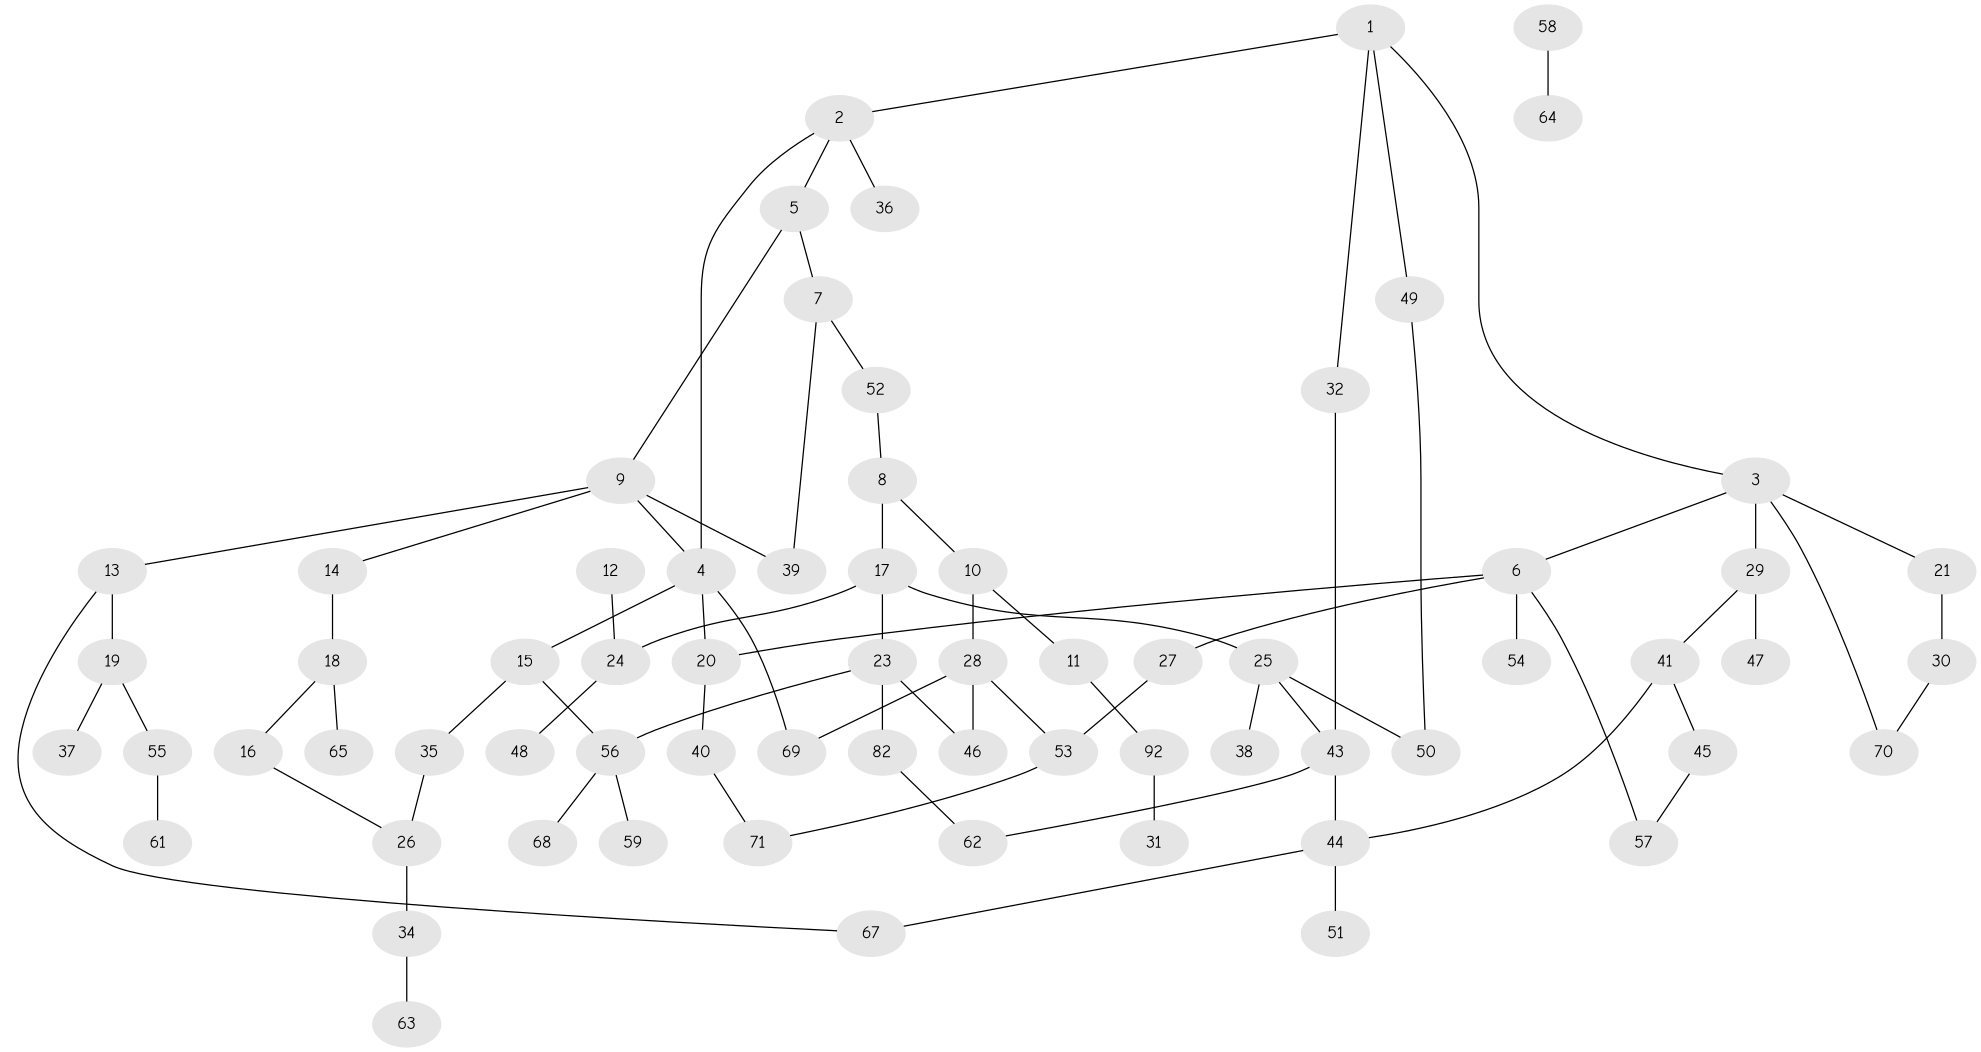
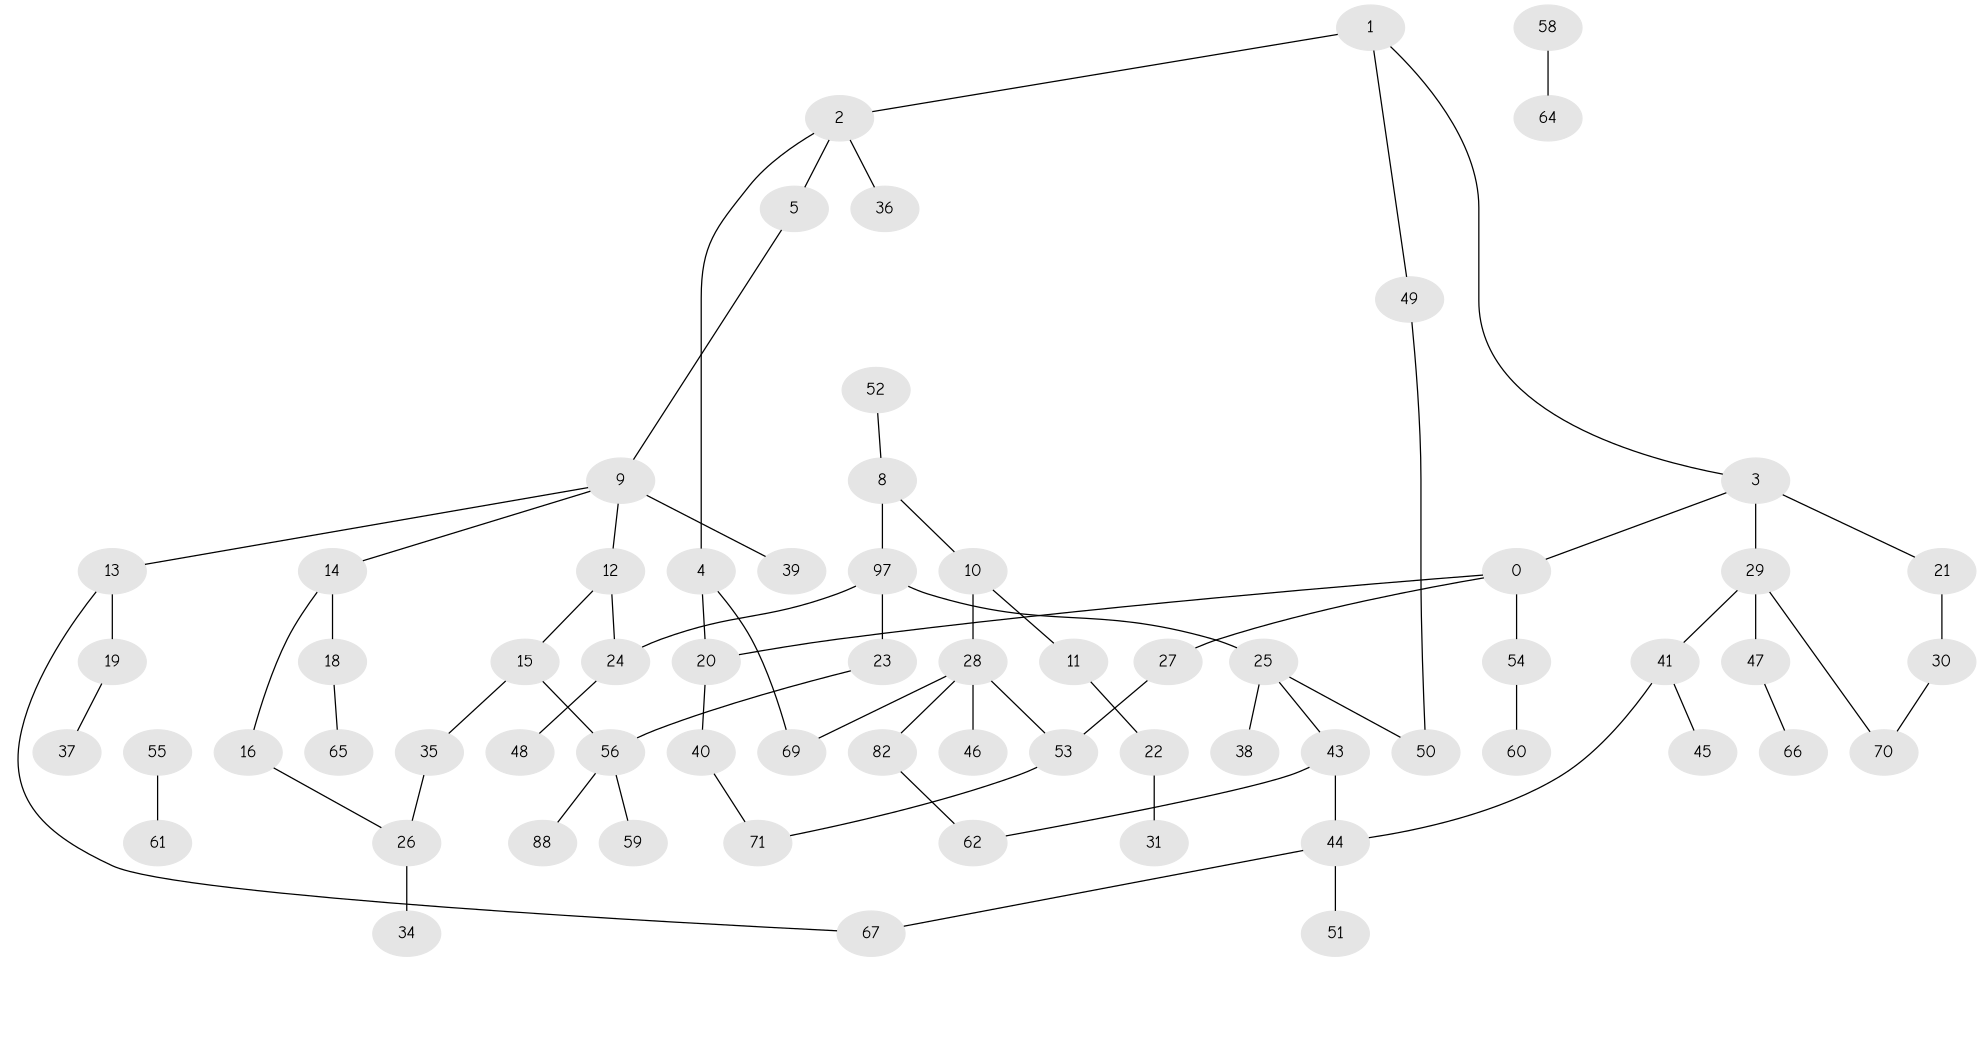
node "7": removed
node "32": removed
edge "9" -- "4": now "9" -- "12"
node "17": label "17" -> "97"
node "6": label "6" -> "0"
edge "4" -- "15": now "12" -- "15"
edge "3" -- "70": now "29" -- "70"
edge "23" -- "82": now "28" -- "82"
edge "19" -- "55": removed
edge "18" -- "16": now "14" -- "16"
edge "23" -- "46": removed
node "92": label "92" -> "22"
node "60": added
node "66": added
node "68": label "68" -> "88"
node "57": removed
node "63": removed
